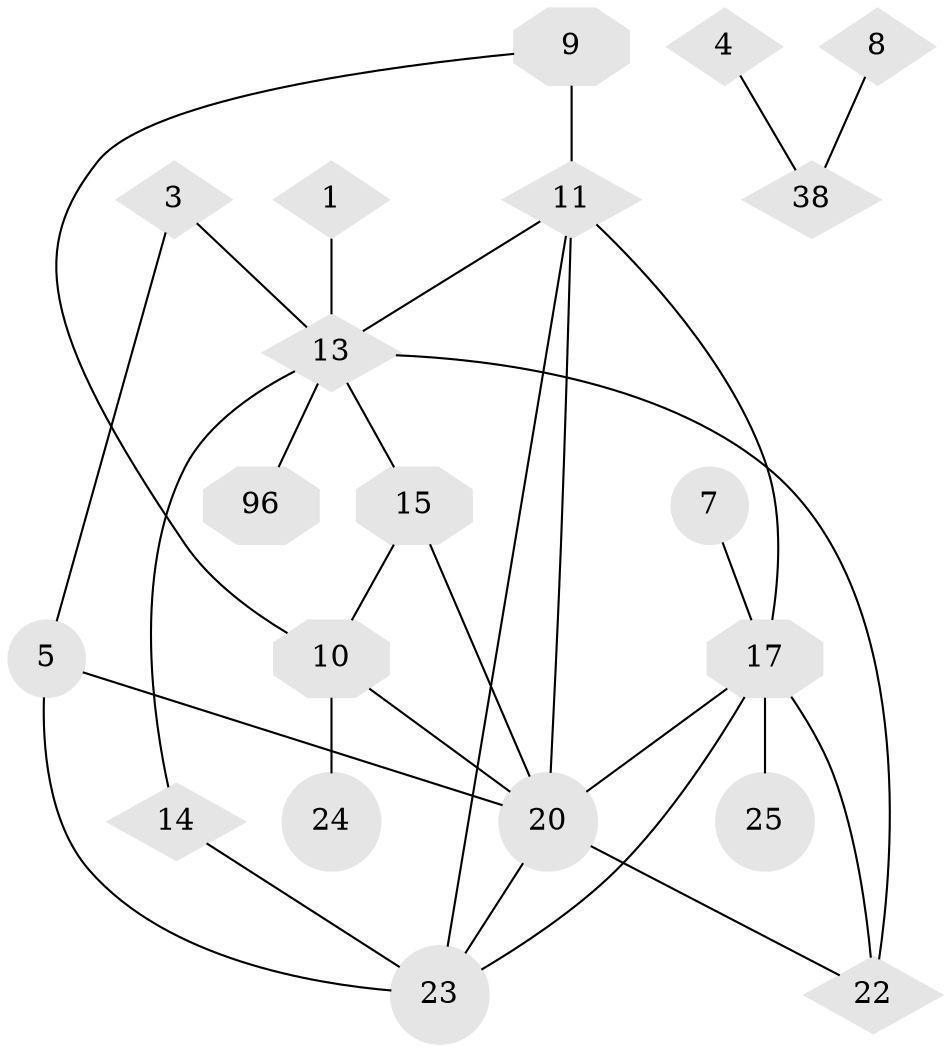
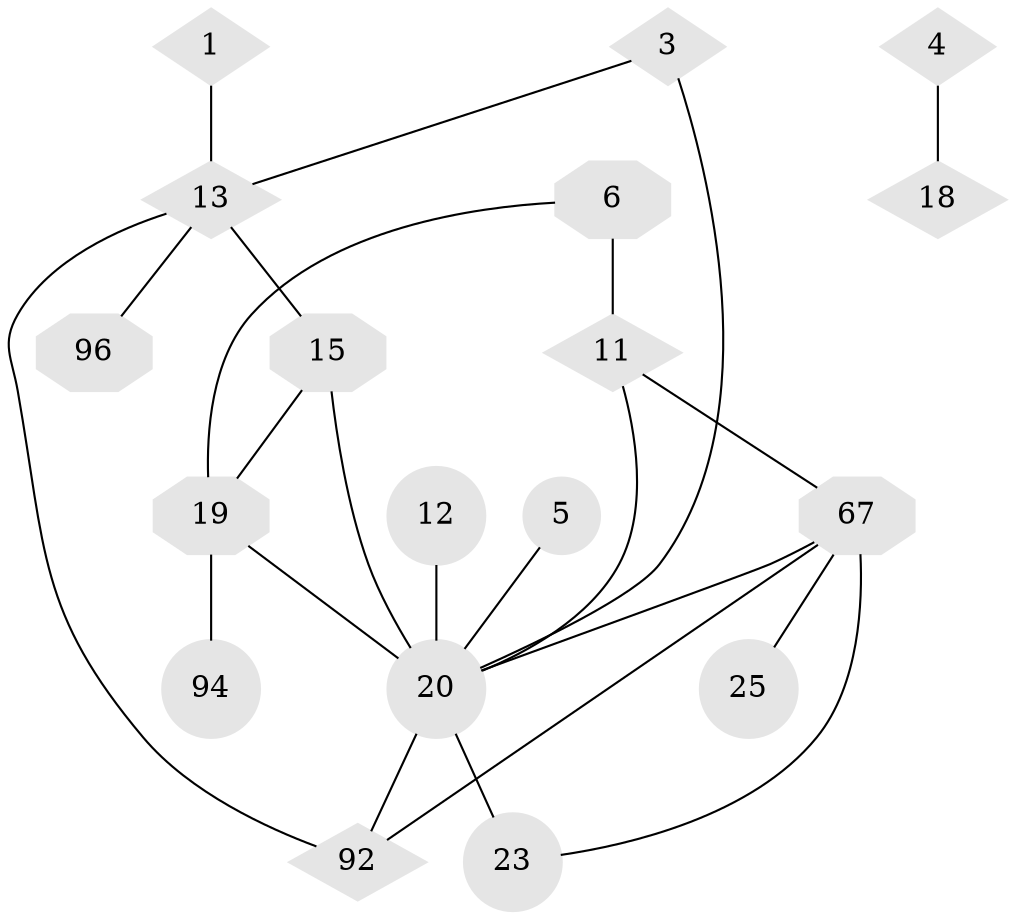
node "9": label "9" -> "6"
node "8": removed
node "38": label "38" -> "18"
edge "11" -- "13": removed
edge "3" -- "5": now "3" -- "20"
node "7": removed
node "12": added
edge "11" -- "23": removed
node "10": label "10" -> "19"
node "17": label "17" -> "67"
node "14": removed
node "24": label "24" -> "94"
edge "5" -- "23": removed
node "22": label "22" -> "92"
